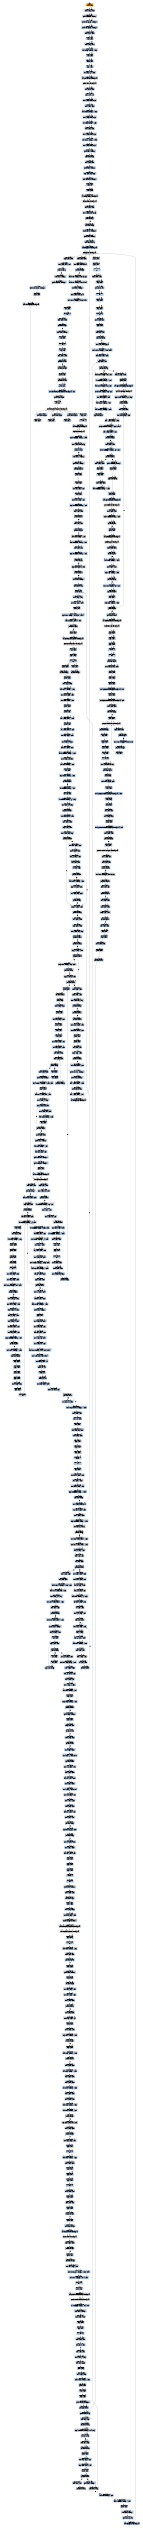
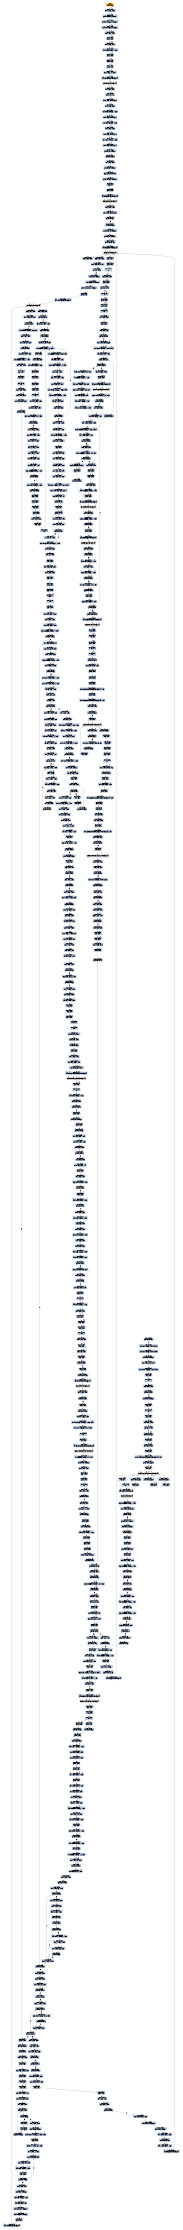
node "0x0040d8e8 movl %eax, 0x00429a79": removed
